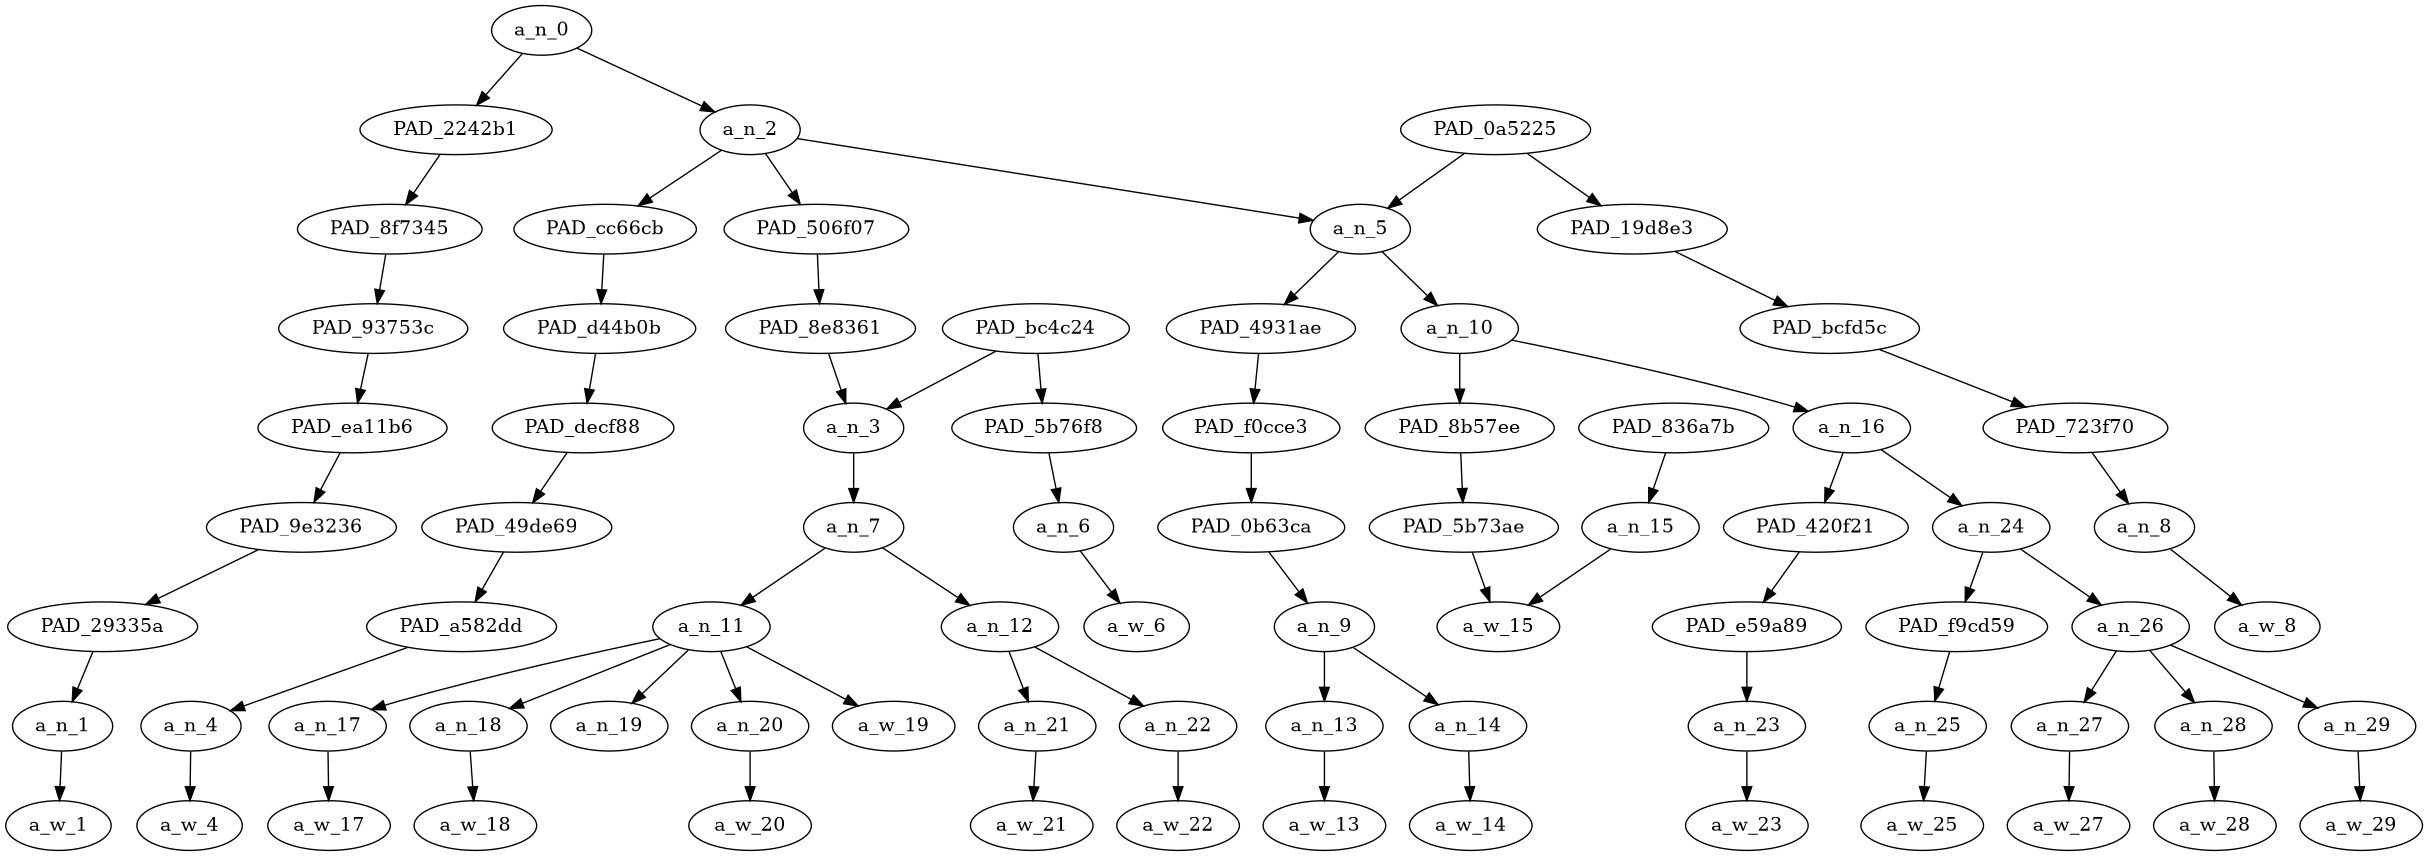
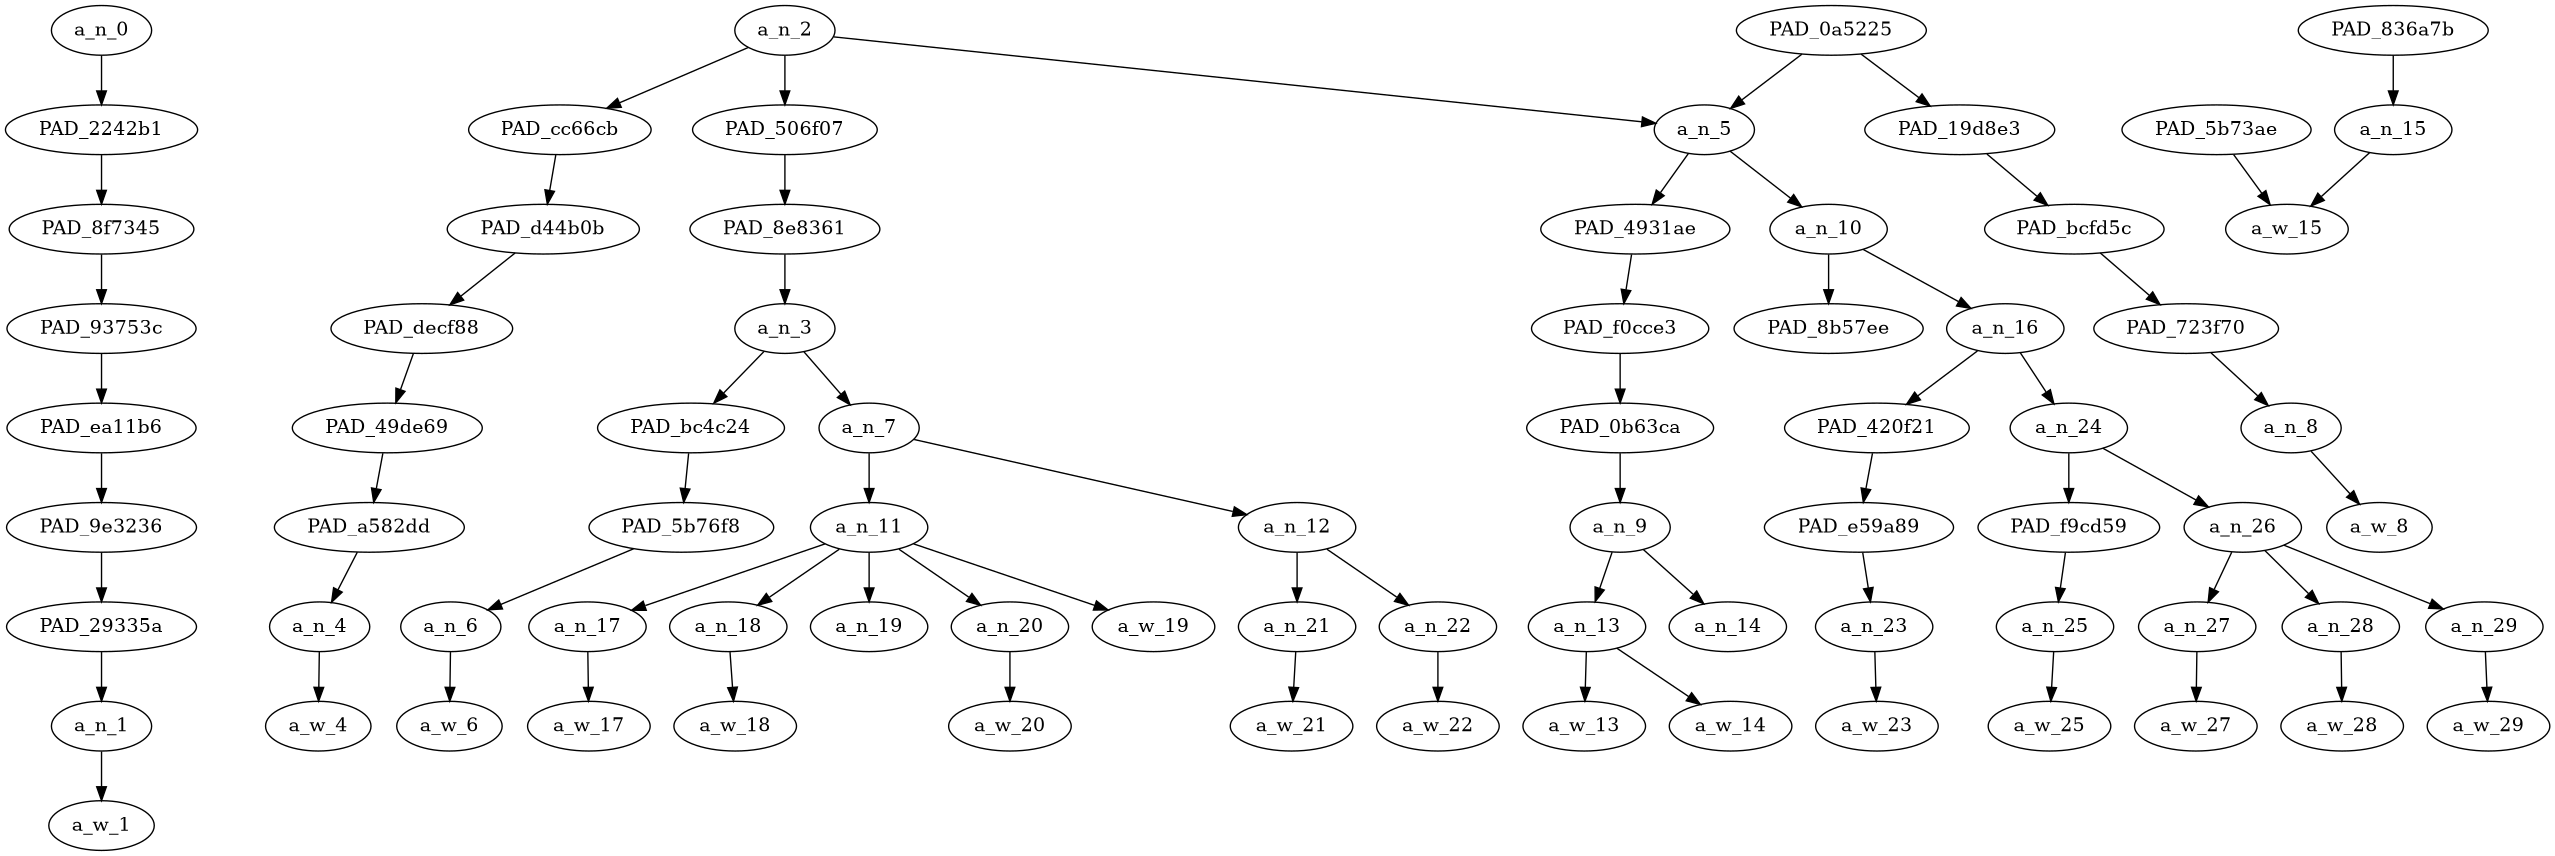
edge "a_n_0" -> "a_n_2": removed
edge "PAD_bc4c24" -> "a_n_3": reversed
edge "PAD_8b57ee" -> "PAD_5b73ae": removed
edge "a_n_14" -> "a_w_14": now "a_n_13" -> "a_w_14"
